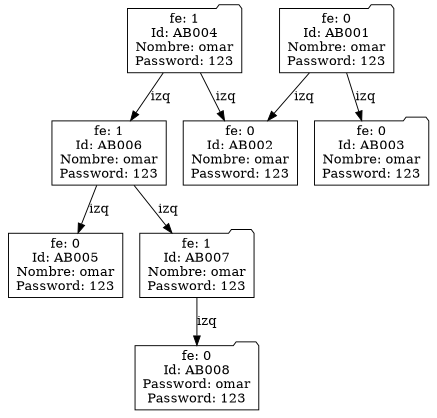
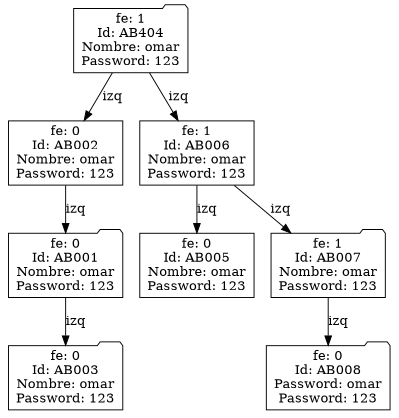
node "fe: 1 Id: AB004 Nombre: omar Password: 123": label "fe: 1 Id: AB004 Nombre: omar Password: 123" -> "fe: 1 Id: AB404 Nombre: omar Password: 123"
edge "fe: 0 Id: AB001 Nombre: omar Password: 123" -> "fe: 0 Id: AB002 Nombre: omar Password: 123": reversed
